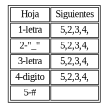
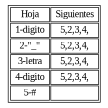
node "Hoja": text "1-letra" -> "1-digito"
